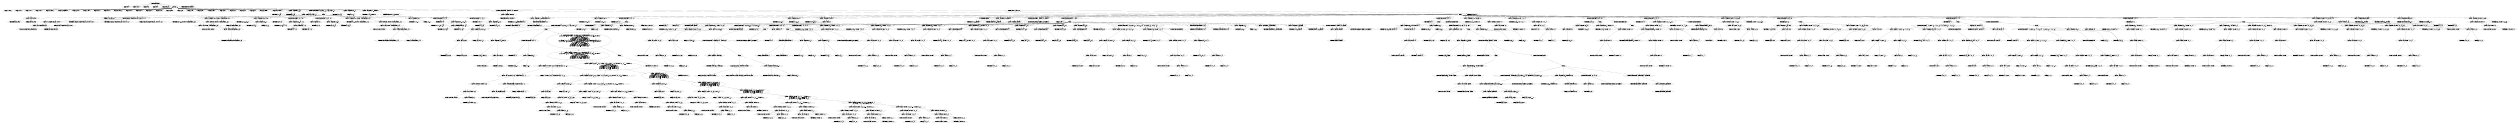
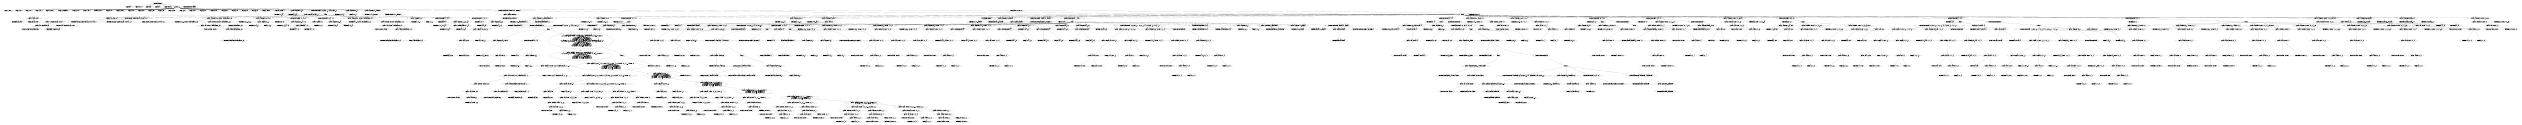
node "(LOCAL,v18: int)": label "(LOCAL,v18: int)" -> "(UNKNOWN,v18: int)"
